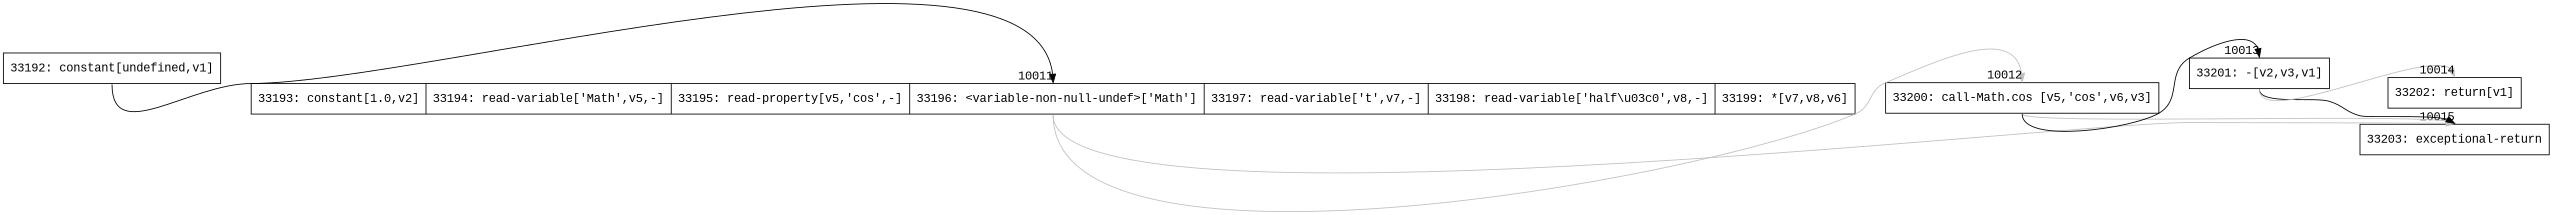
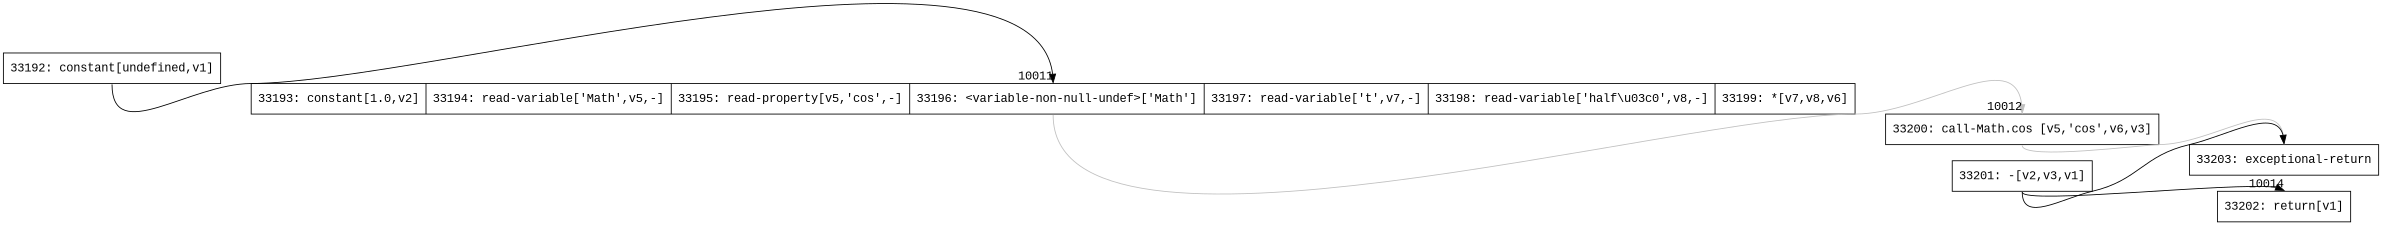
edge "33201: -[v2,v3,v1]" -> "33202: return[v1]": color gray -> black
edge "33200: call-Math.cos [v5,'cos',v6,v3]" -> "33201: -[v2,v3,v1]": removed
edge "33193: constant[1.0,v2]" -> "33203: exceptional-return": removed
